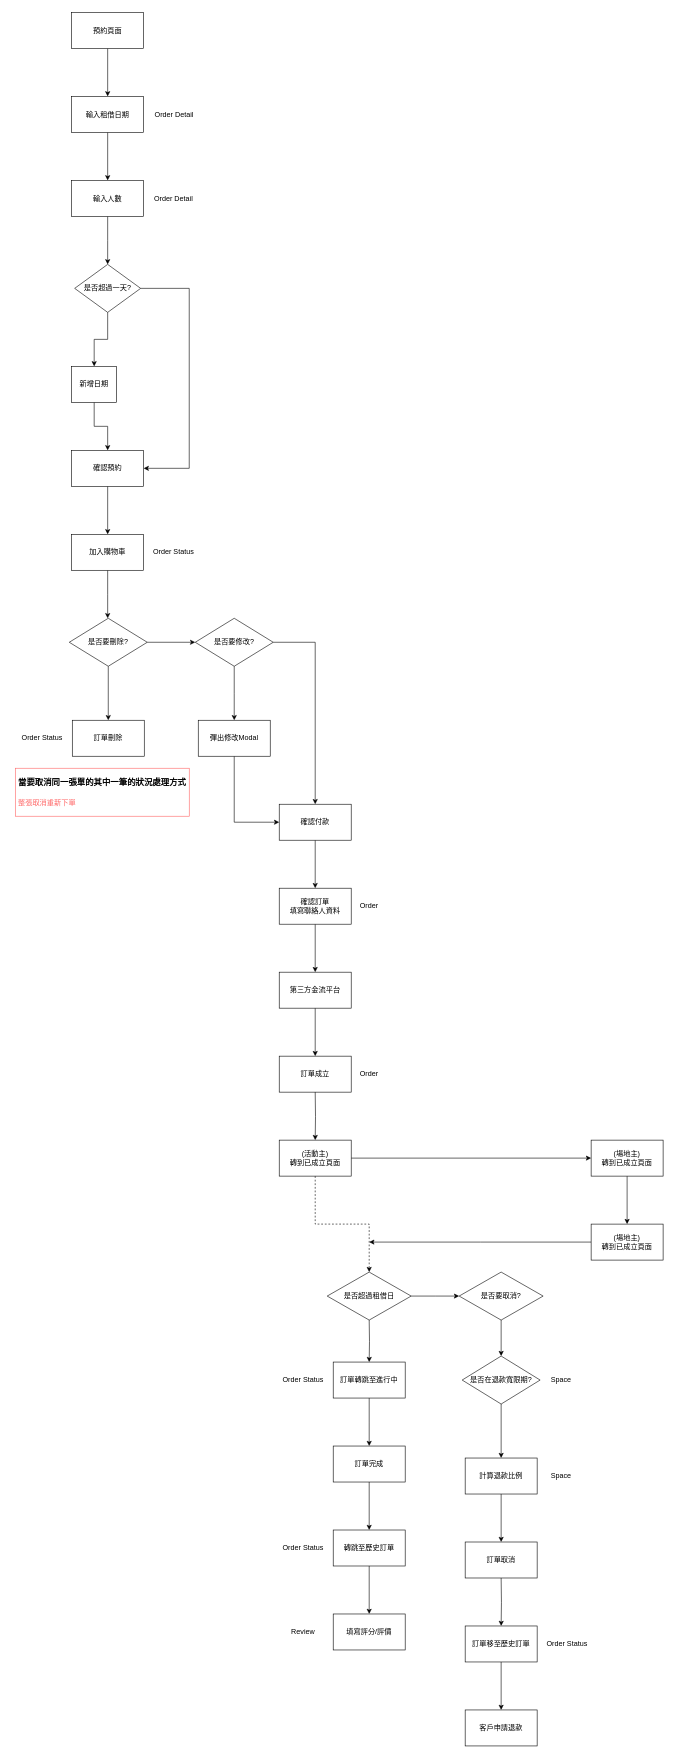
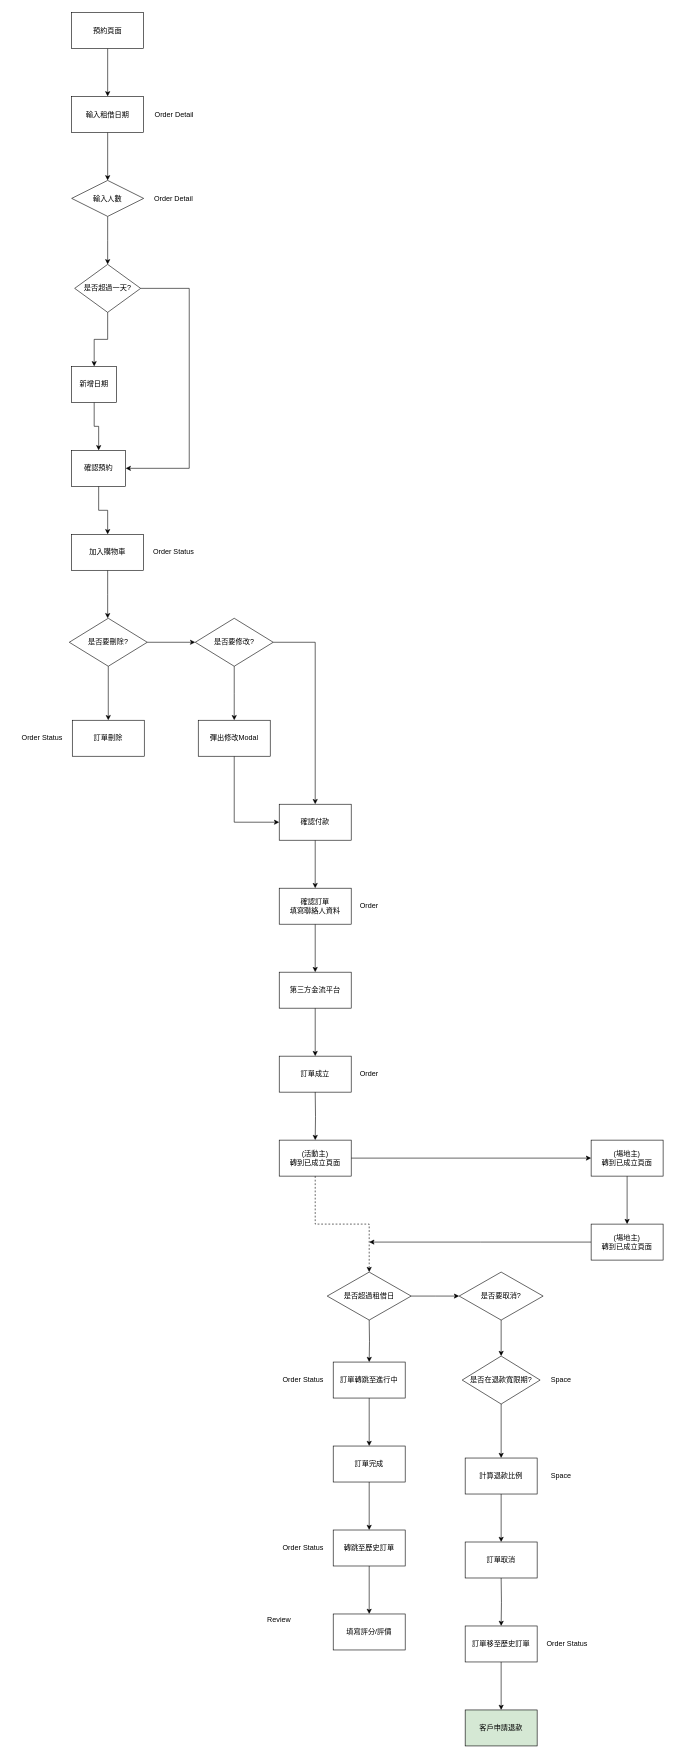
node "輸入人數": shape rectangle -> diamond
node "確認預約": size 72x36 -> 54x36
node "當要取消同一張單的其中一筆的狀況處理方式整張取消重新下單": removed
node "Review": moved (303, 1632) -> (279, 1620)
node "客戶申請退款": fillcolor #ffffff -> #d5e8d4
